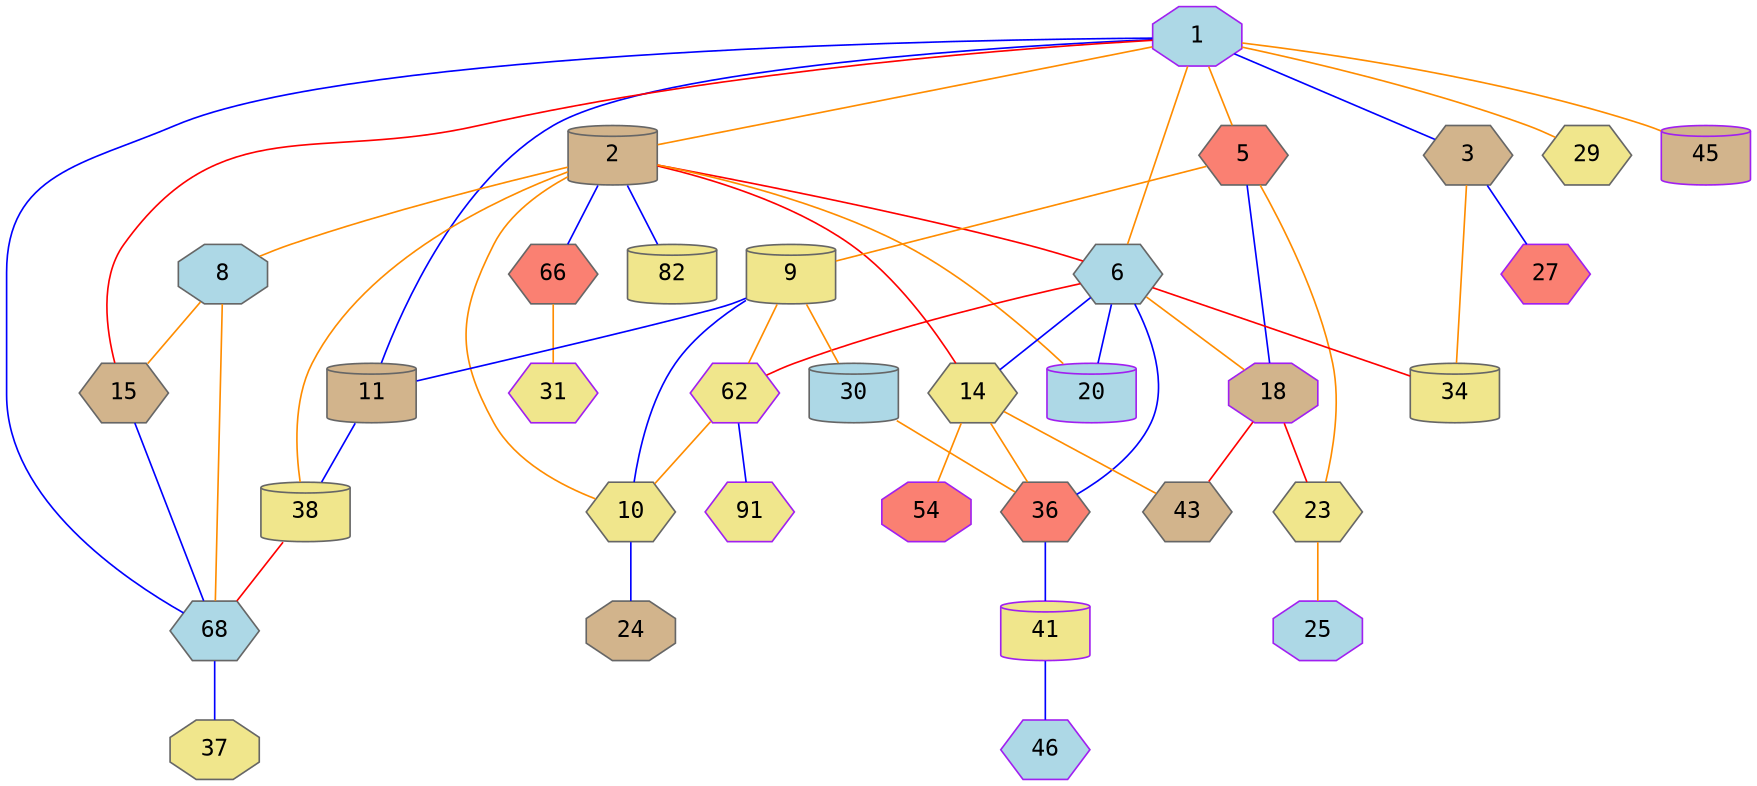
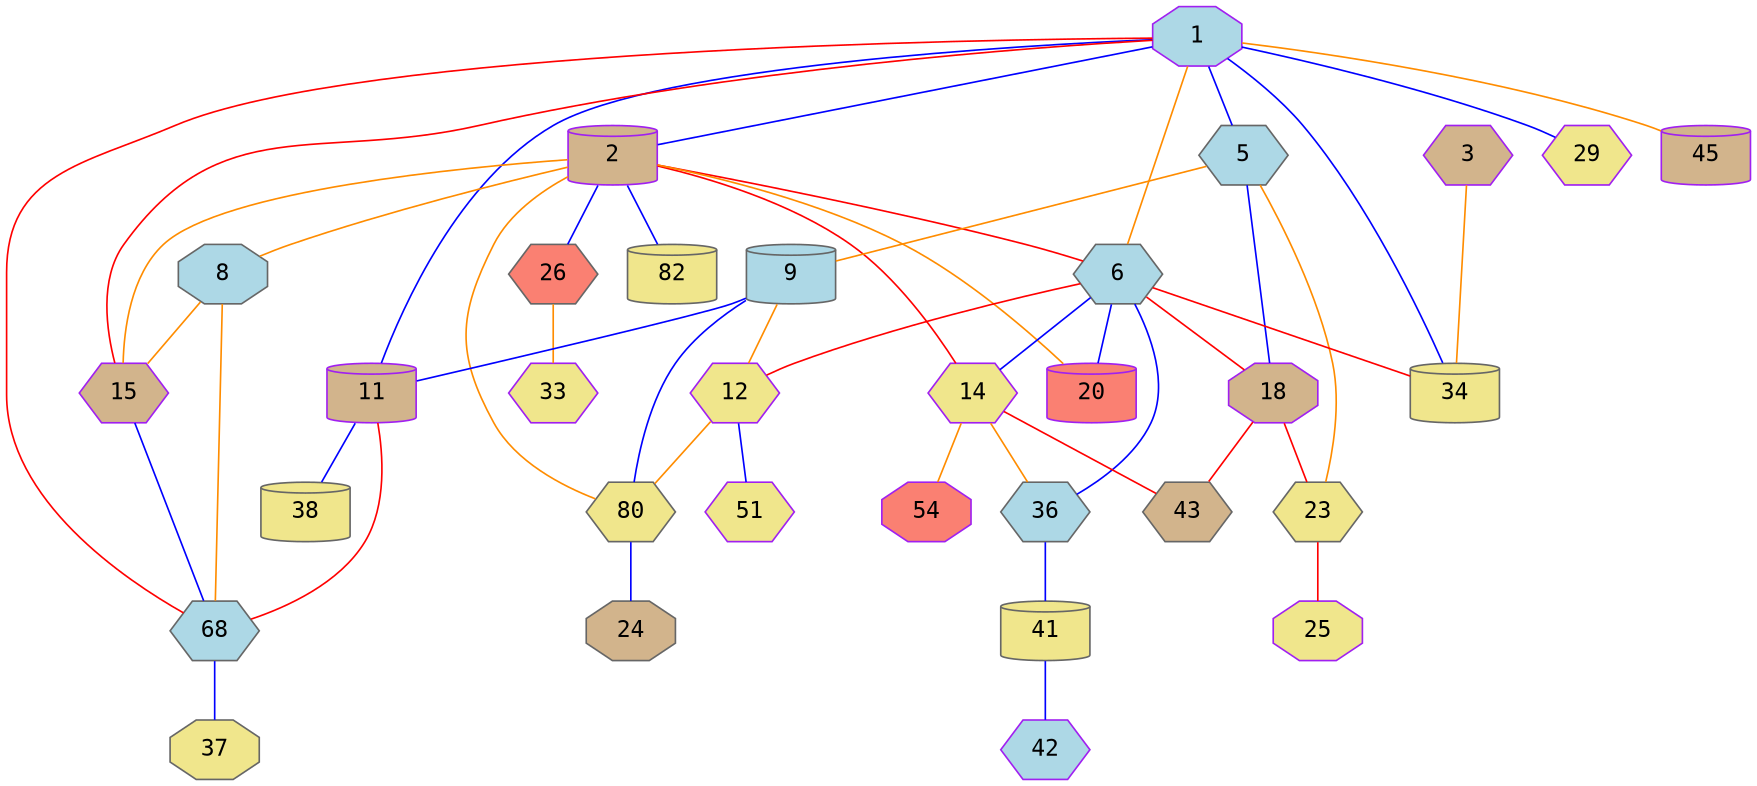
edge "1" -- "29": color darkorange -> blue
edge "1" -- "68": color blue -> red
edge "1" -- "2": color darkorange -> blue
edge "1" -- "5": color darkorange -> blue
edge "1" -- "3": now "1" -- "34"
node "2": color gray40 -> purple
node "5": fillcolor salmon -> lightblue
node "3": color gray40 -> purple
node "29": color gray40 -> purple
node "66": label "66" -> "26"
node "9": fillcolor khaki -> lightblue
node "27": removed
edge "2" -- "38": now "2" -- "15"
edge "6" -- "18": color darkorange -> red
node "15": color gray40 -> purple
node "11": color gray40 -> purple
node "31": label "31" -> "33"
node "62": label "62" -> "12"
node "30": removed
node "14": color gray40 -> purple
node "20": fillcolor lightblue -> salmon
edge "14" -- "43": color darkorange -> red
node "10": label "10" -> "80"
node "91": label "91" -> "51"
node "36": fillcolor salmon -> lightblue
edge "38" -- "68": now "11" -- "68"
edge "23" -- "25": color darkorange -> red
node "41": color purple -> gray40
node "25": fillcolor lightblue -> khaki
node "46": label "46" -> "42"
